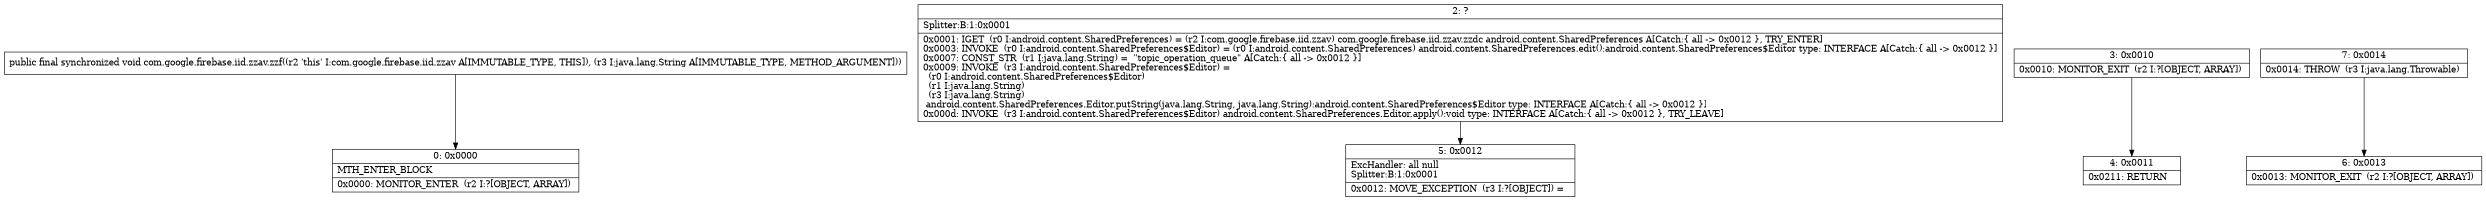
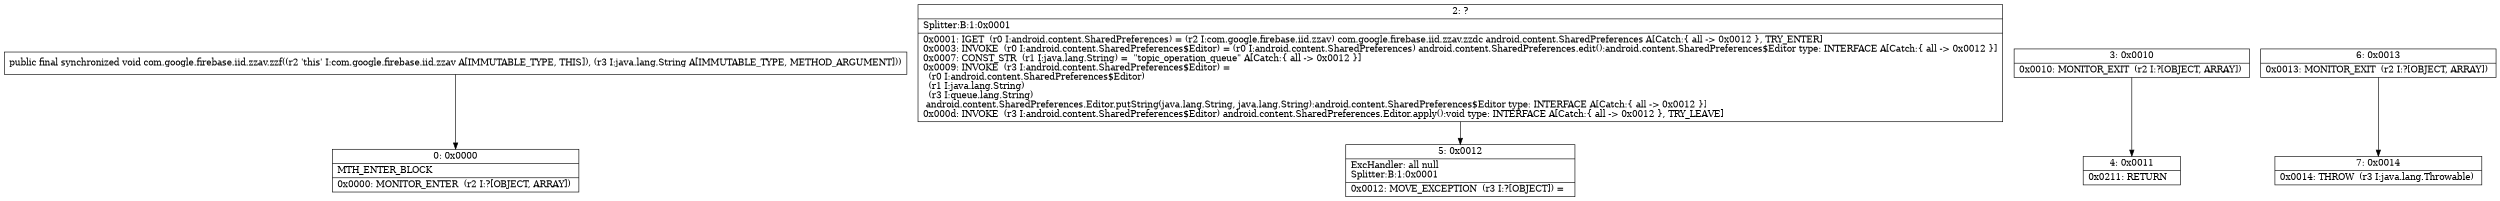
node "2: ?": text "(r3 I:java.lang.String)" -> "(r3 I:queue.lang.String)"
edge "7: 0x0014" -> "6: 0x0013": reversed
